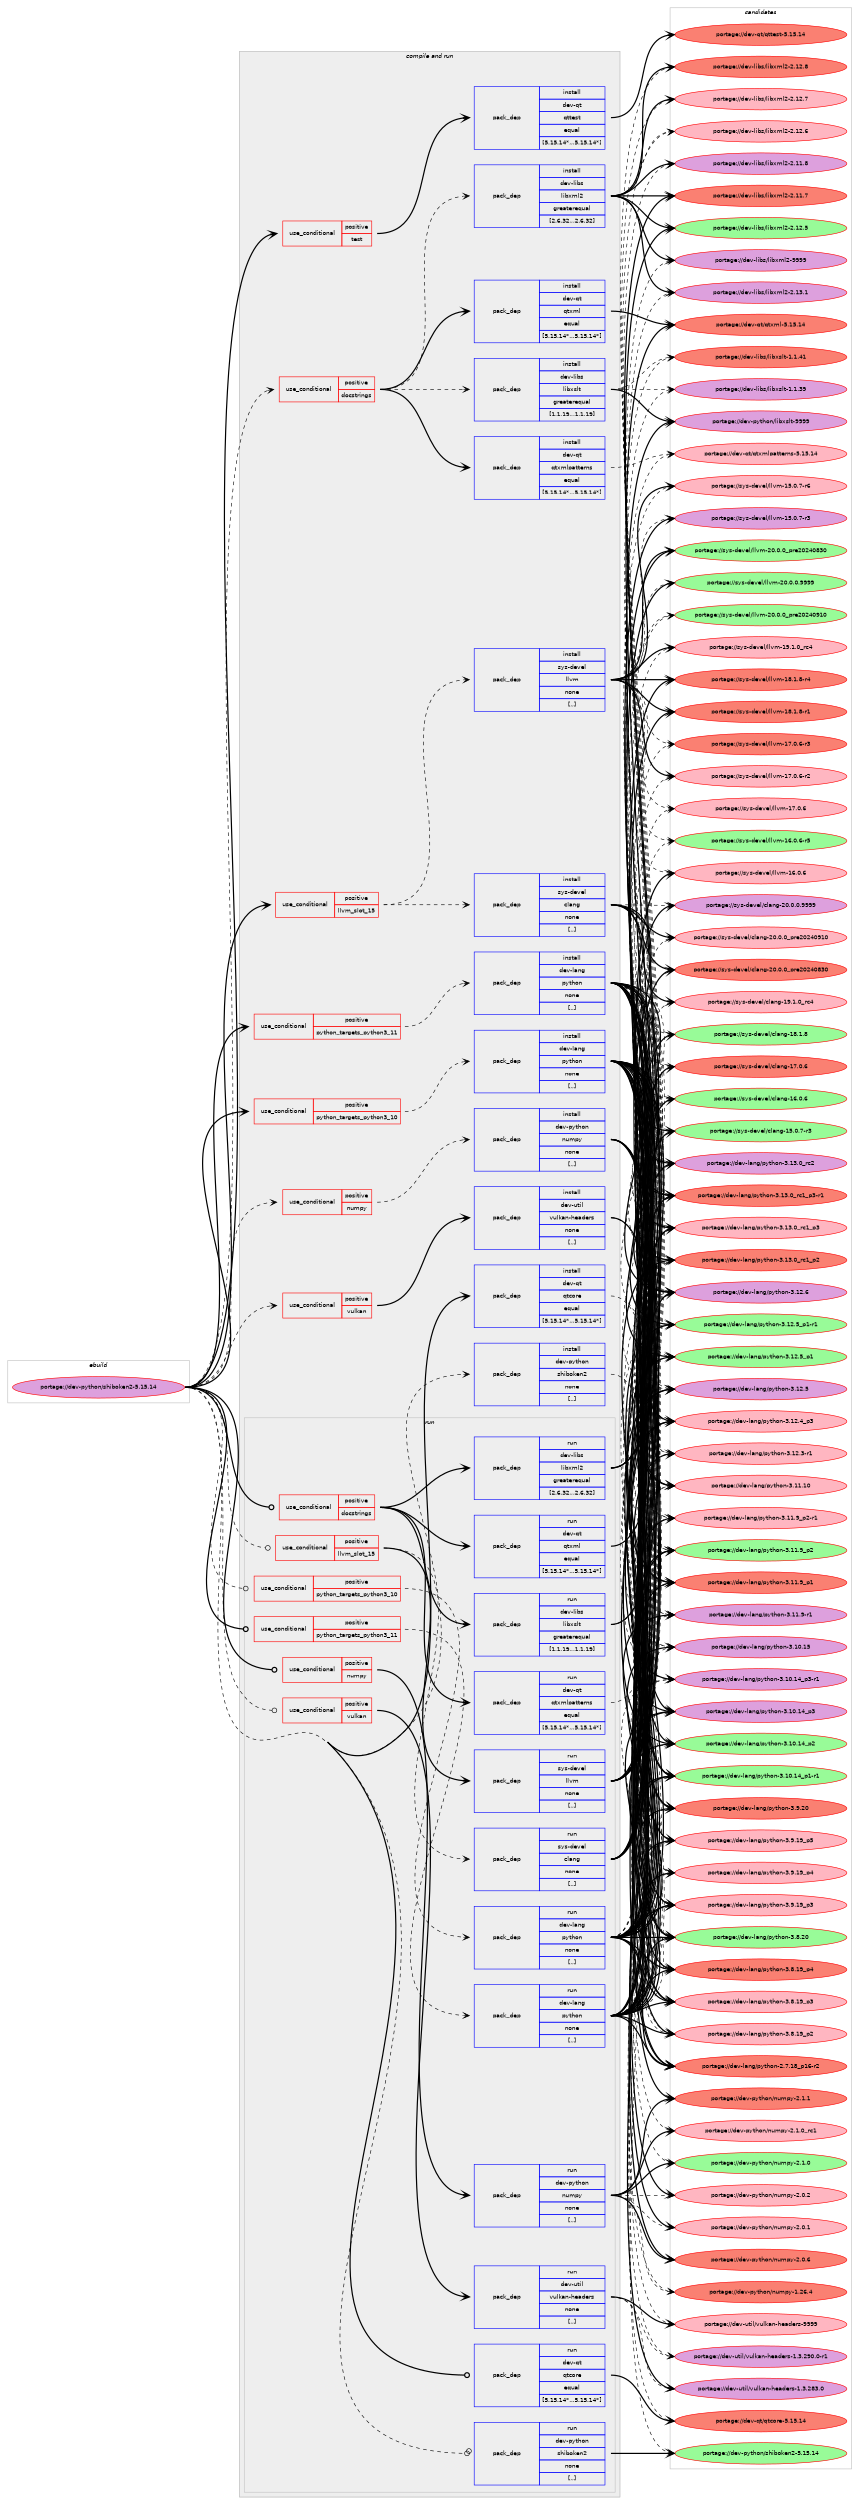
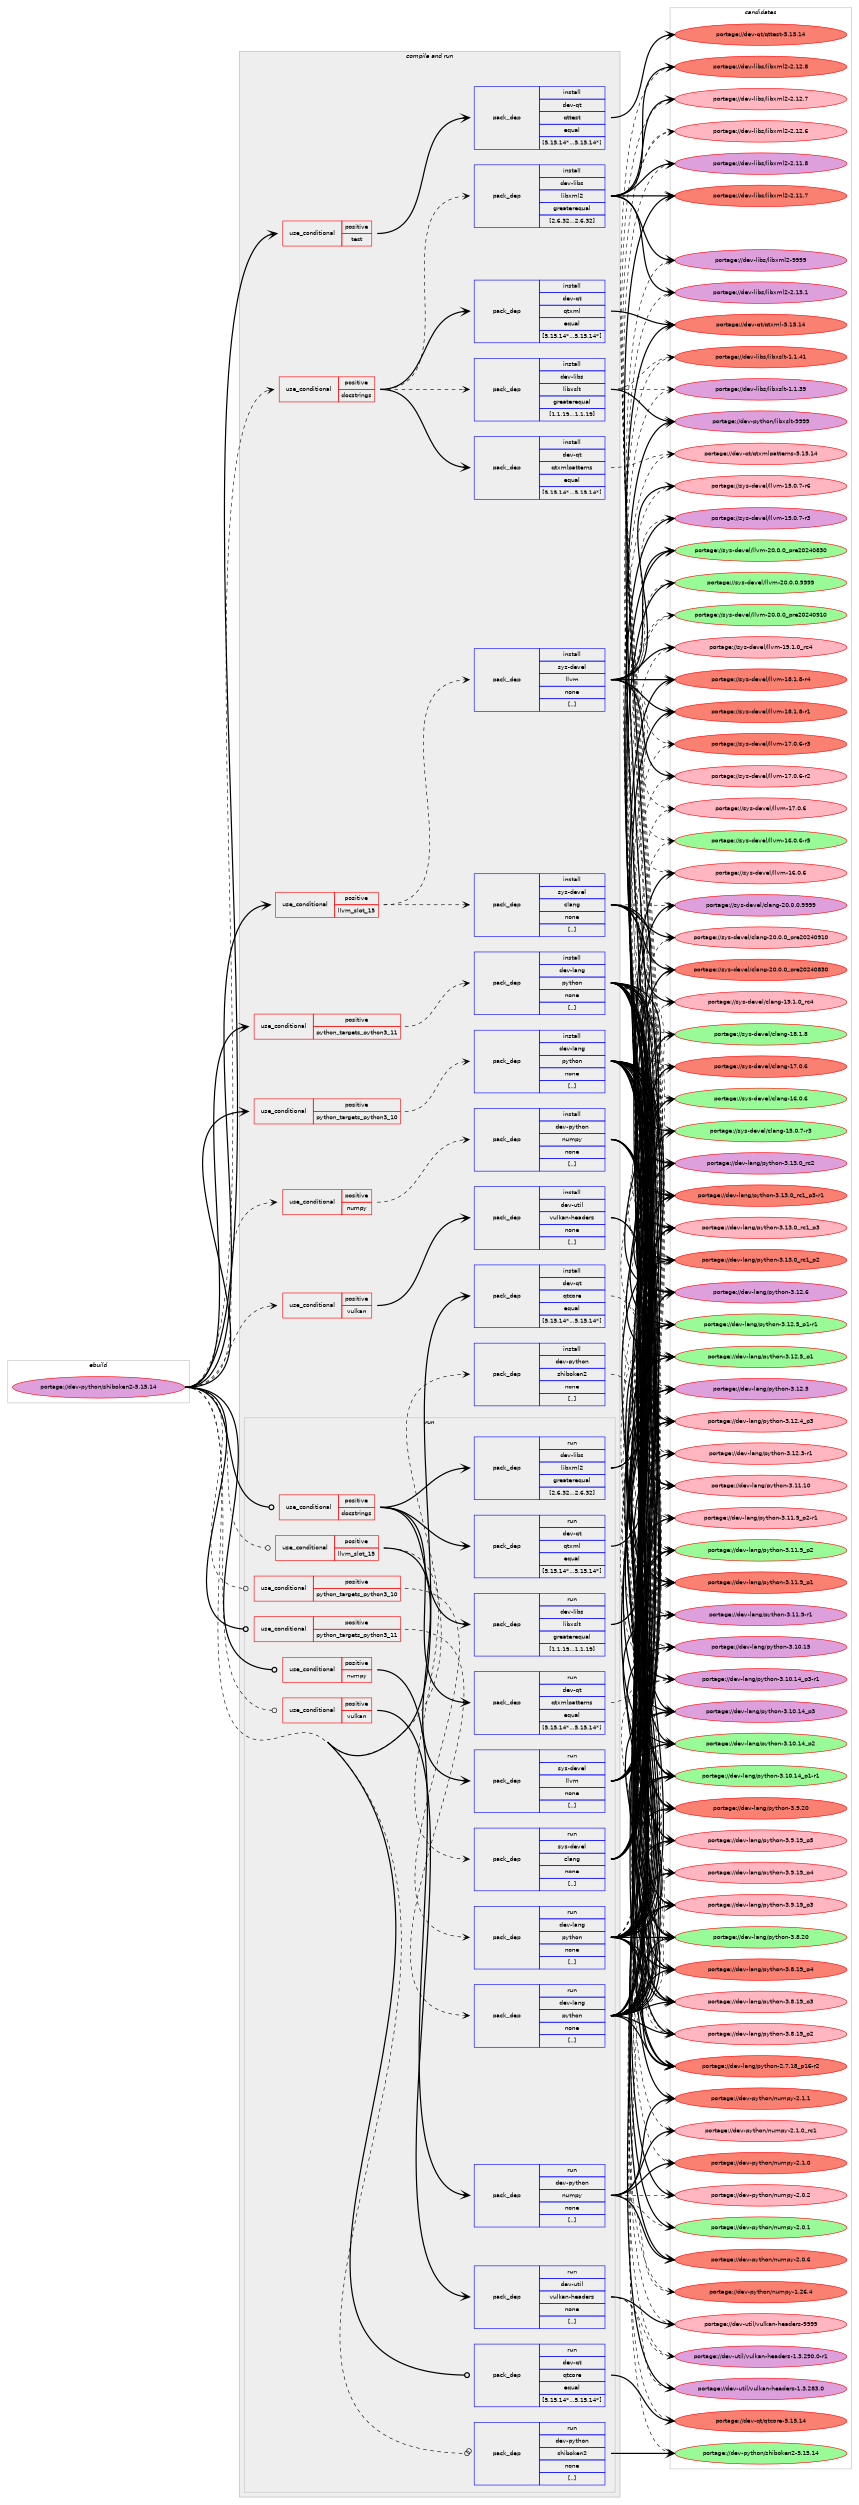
node "portage://dev-libs/libxml2-2.12.5": removed
node "portage://dev-python/numpy-2.1.0": fillcolor palegreen -> salmon
node "portage://dev-python/numpy-2.0.1": fillcolor lightpink -> palegreen
